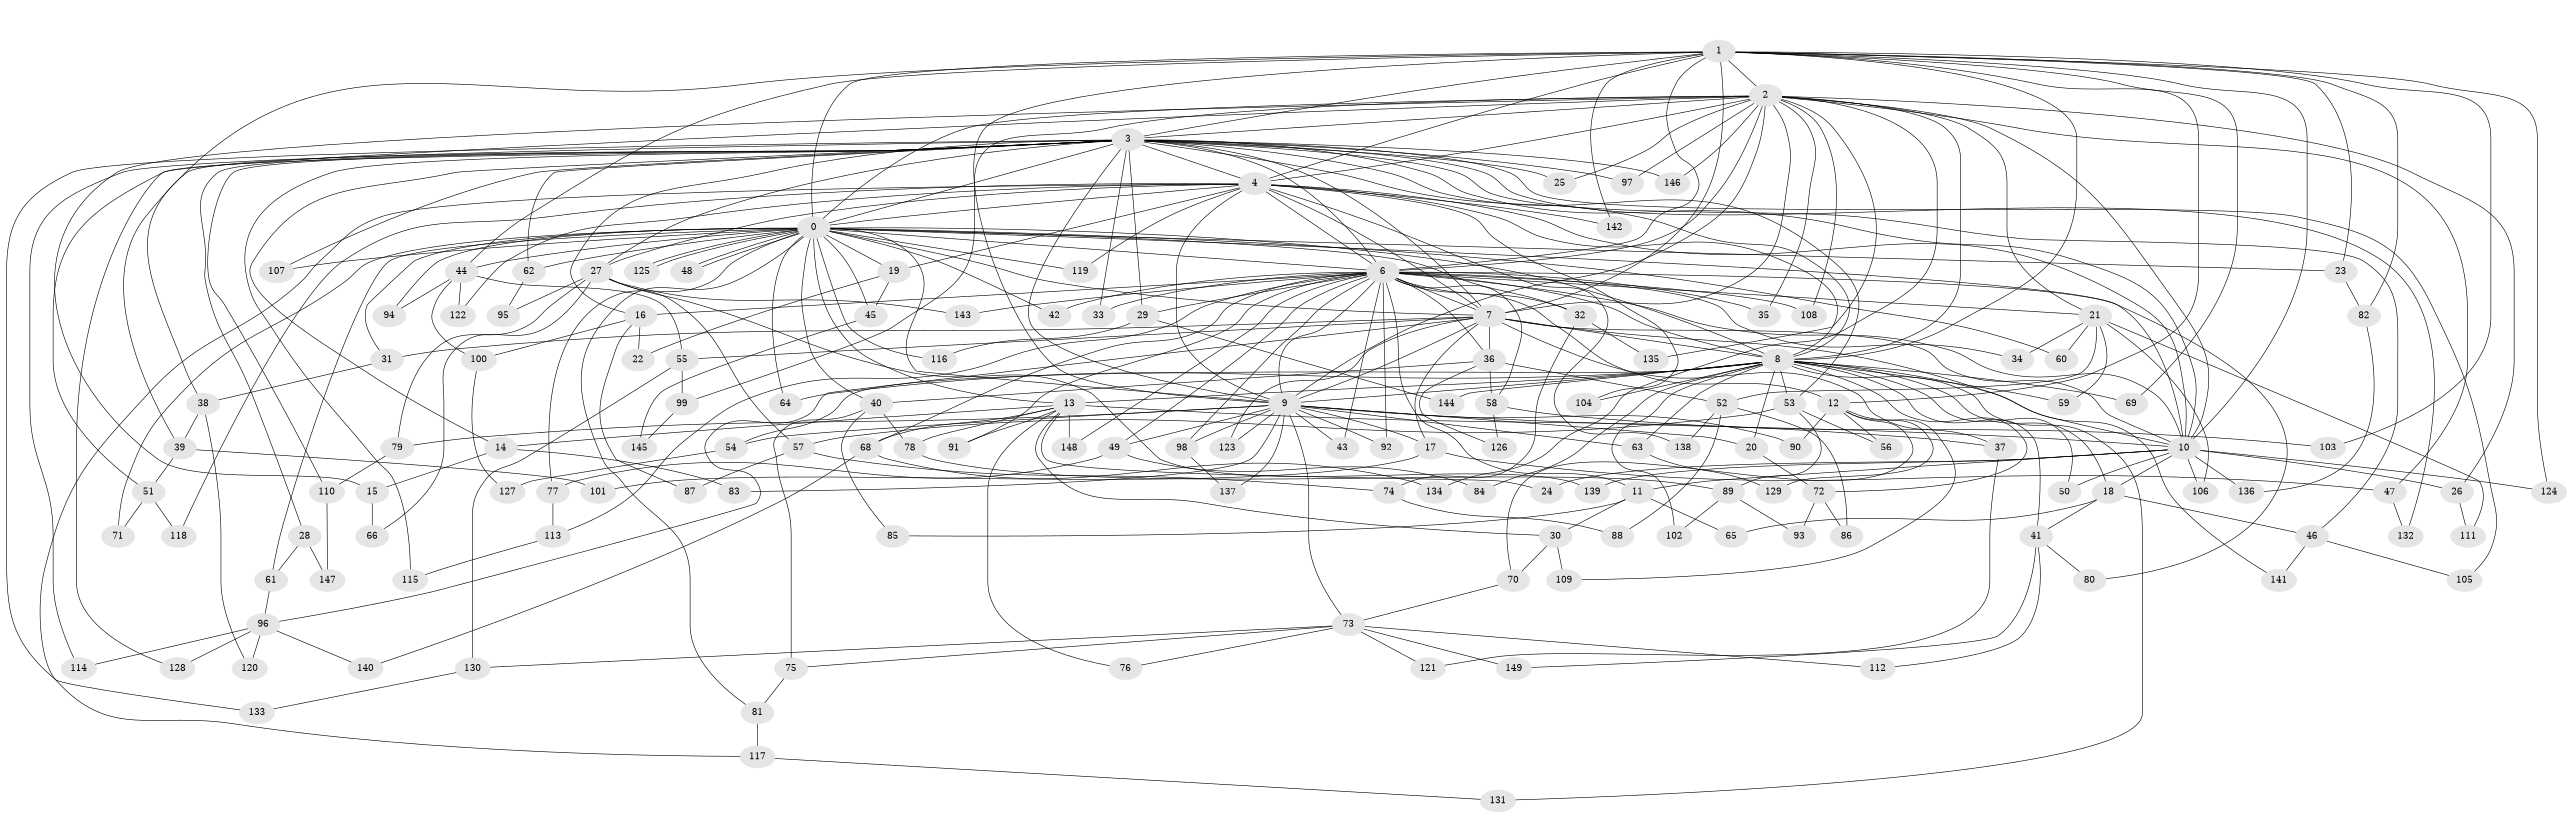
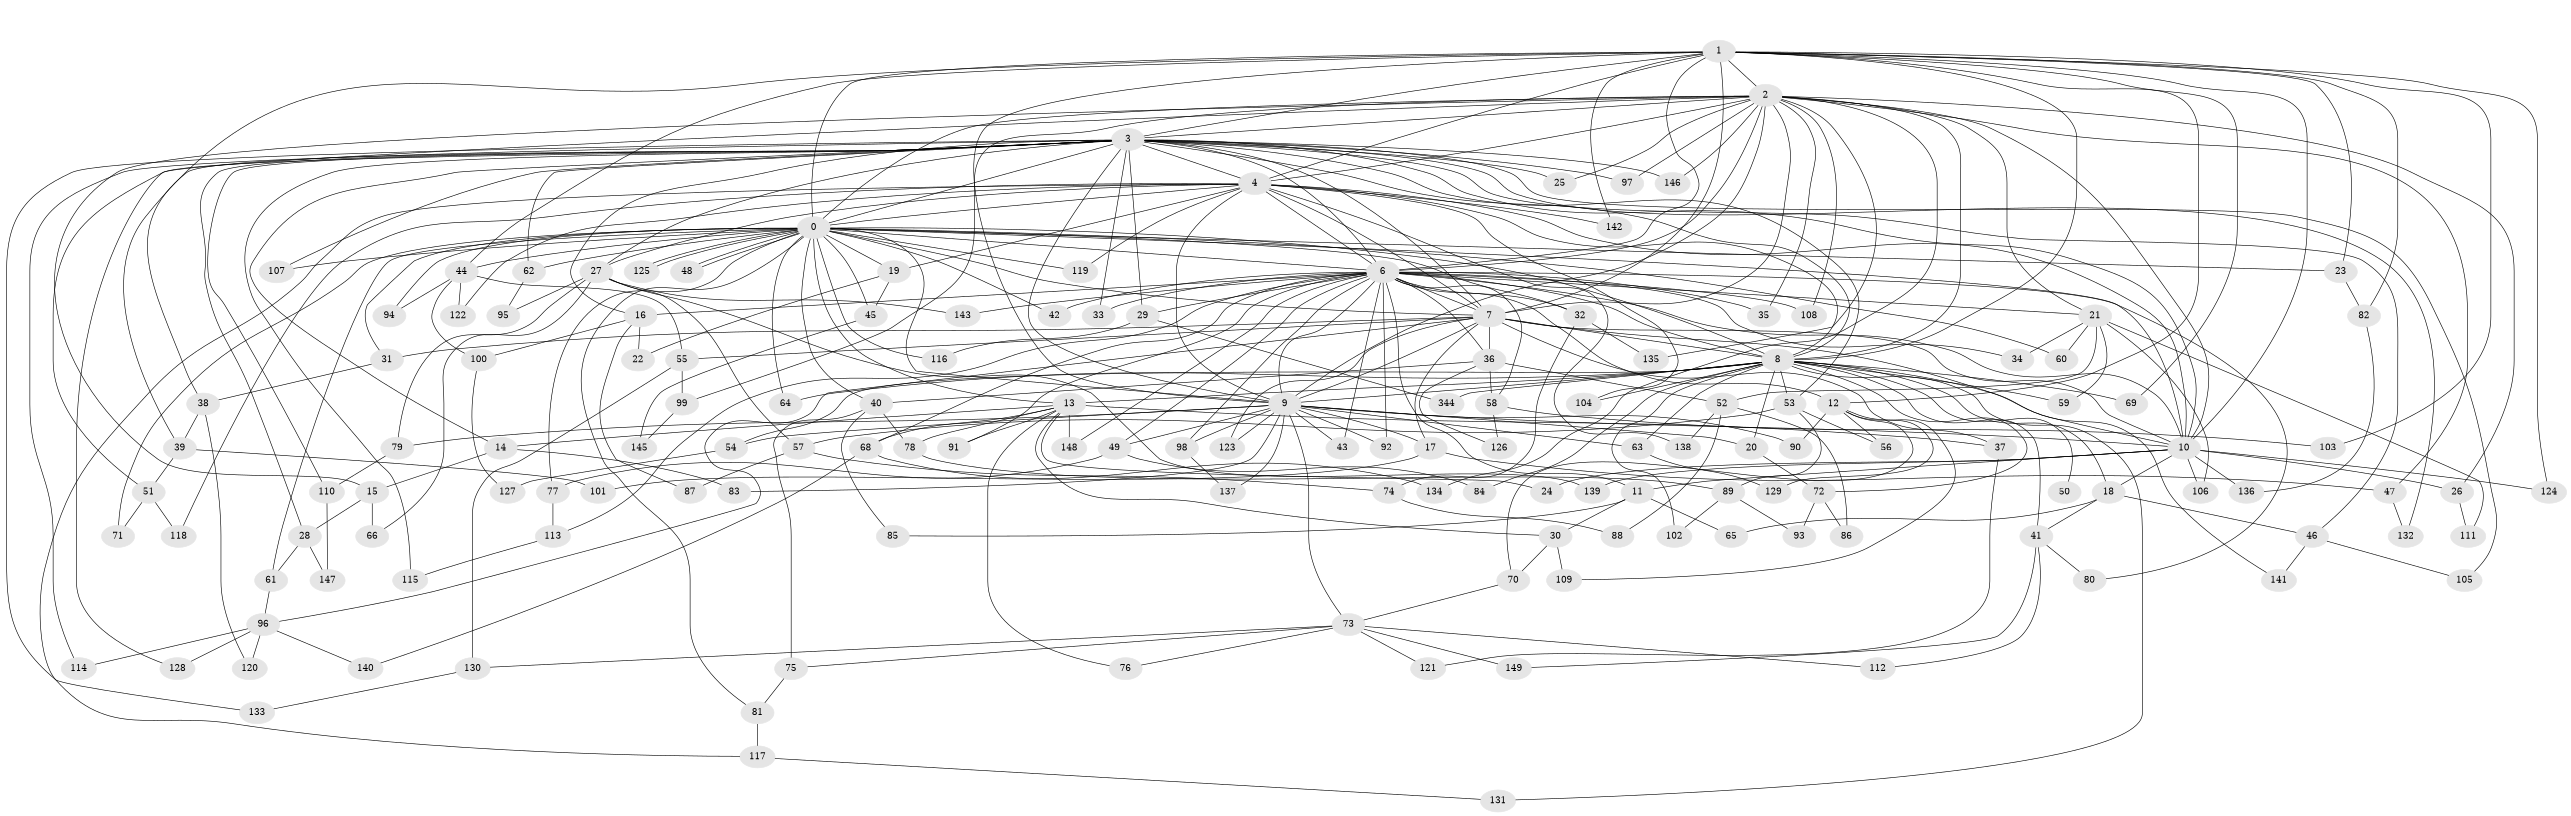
node "144": label "144" -> "344"
edge "10" -- "50": removed
edge "15" -- "28": added
